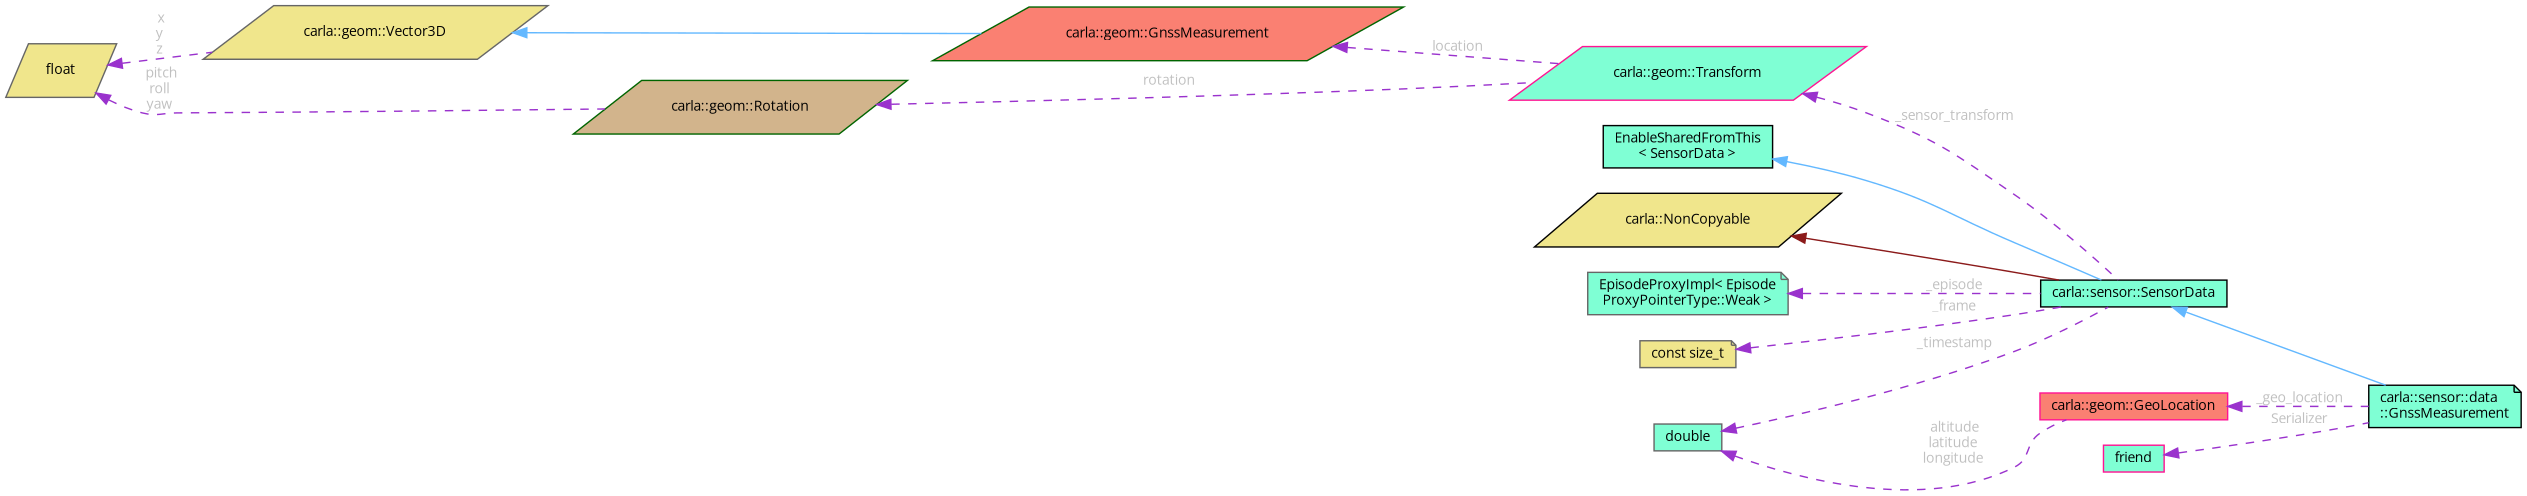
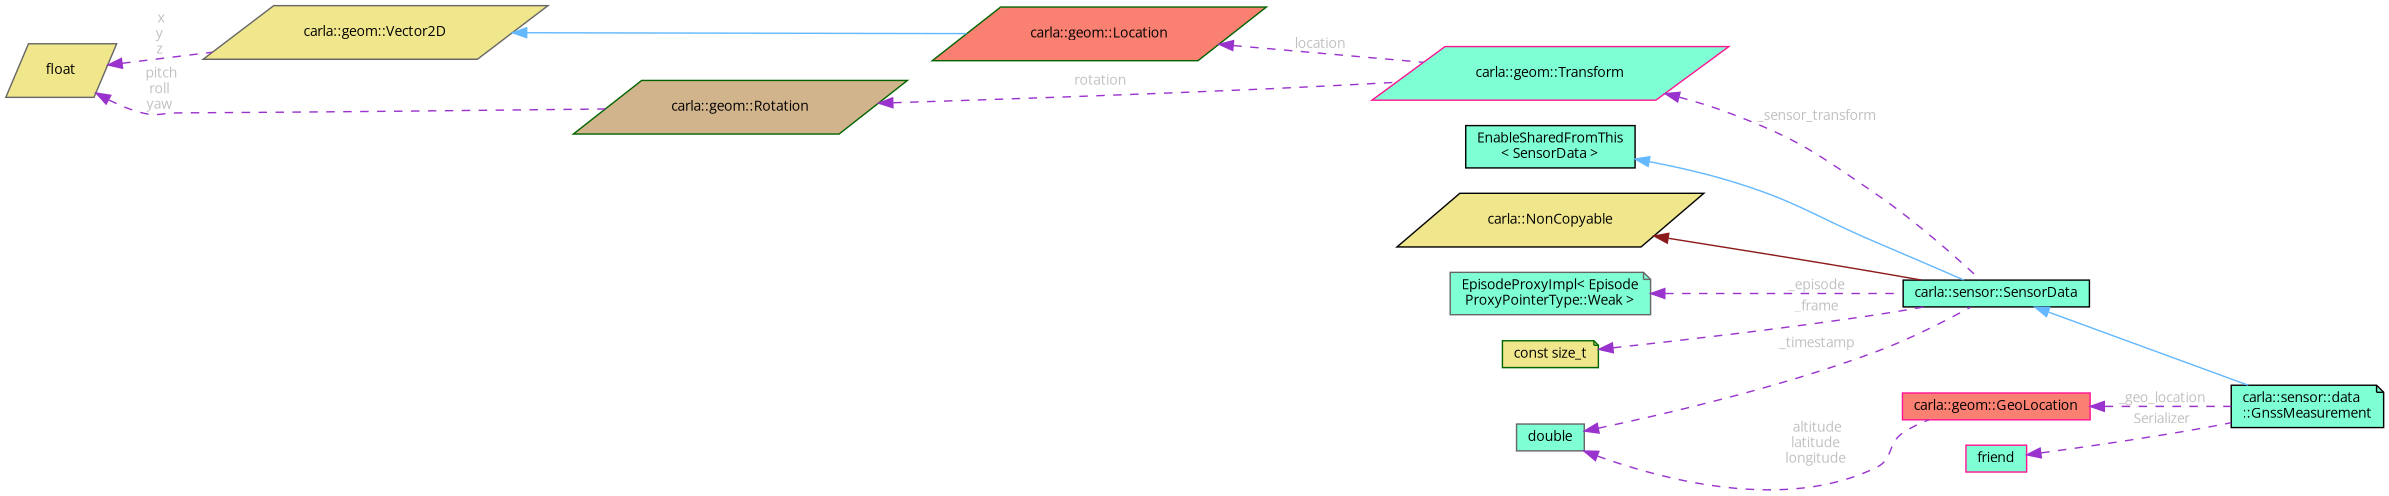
node "carla::geom::Vector3D": label "carla::geom::Vector3D" -> "carla::geom::Vector2D"
node "carla::geom::GnssMeasurement": label "carla::geom::GnssMeasurement" -> "carla::geom::Location"
node "const size_t": color gray40 -> darkgreen
